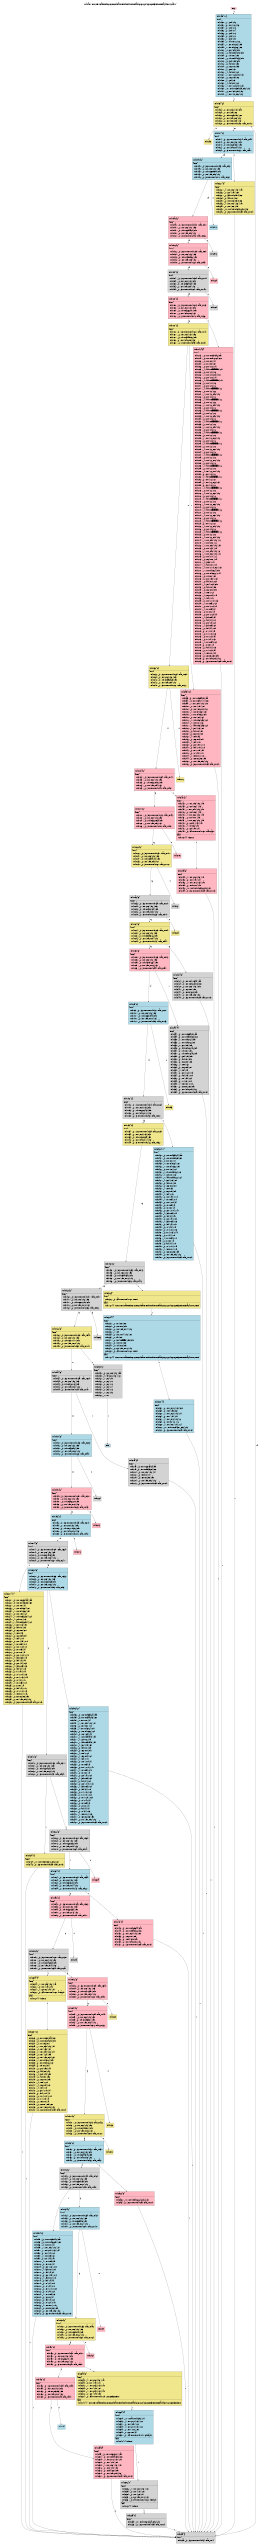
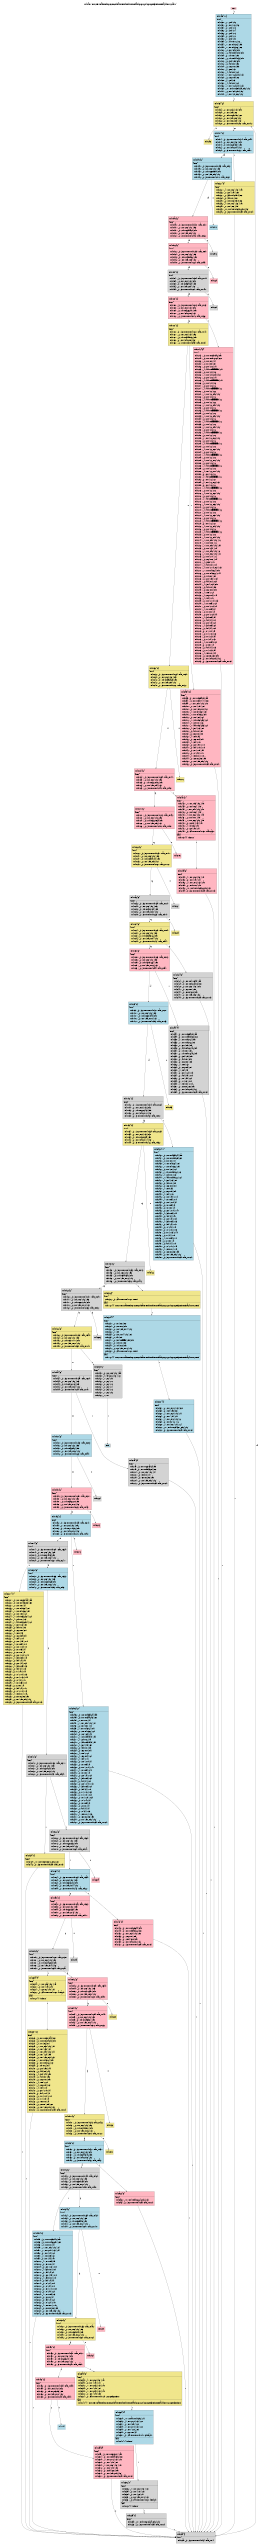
node "Entry": label "Entry" -> "Users"
node "0x402466": added
edge "0x401e30 [28]" -> "0x4029e5 [160]": now "0x401df8 [28]" -> "0x4029e5 [160]"
